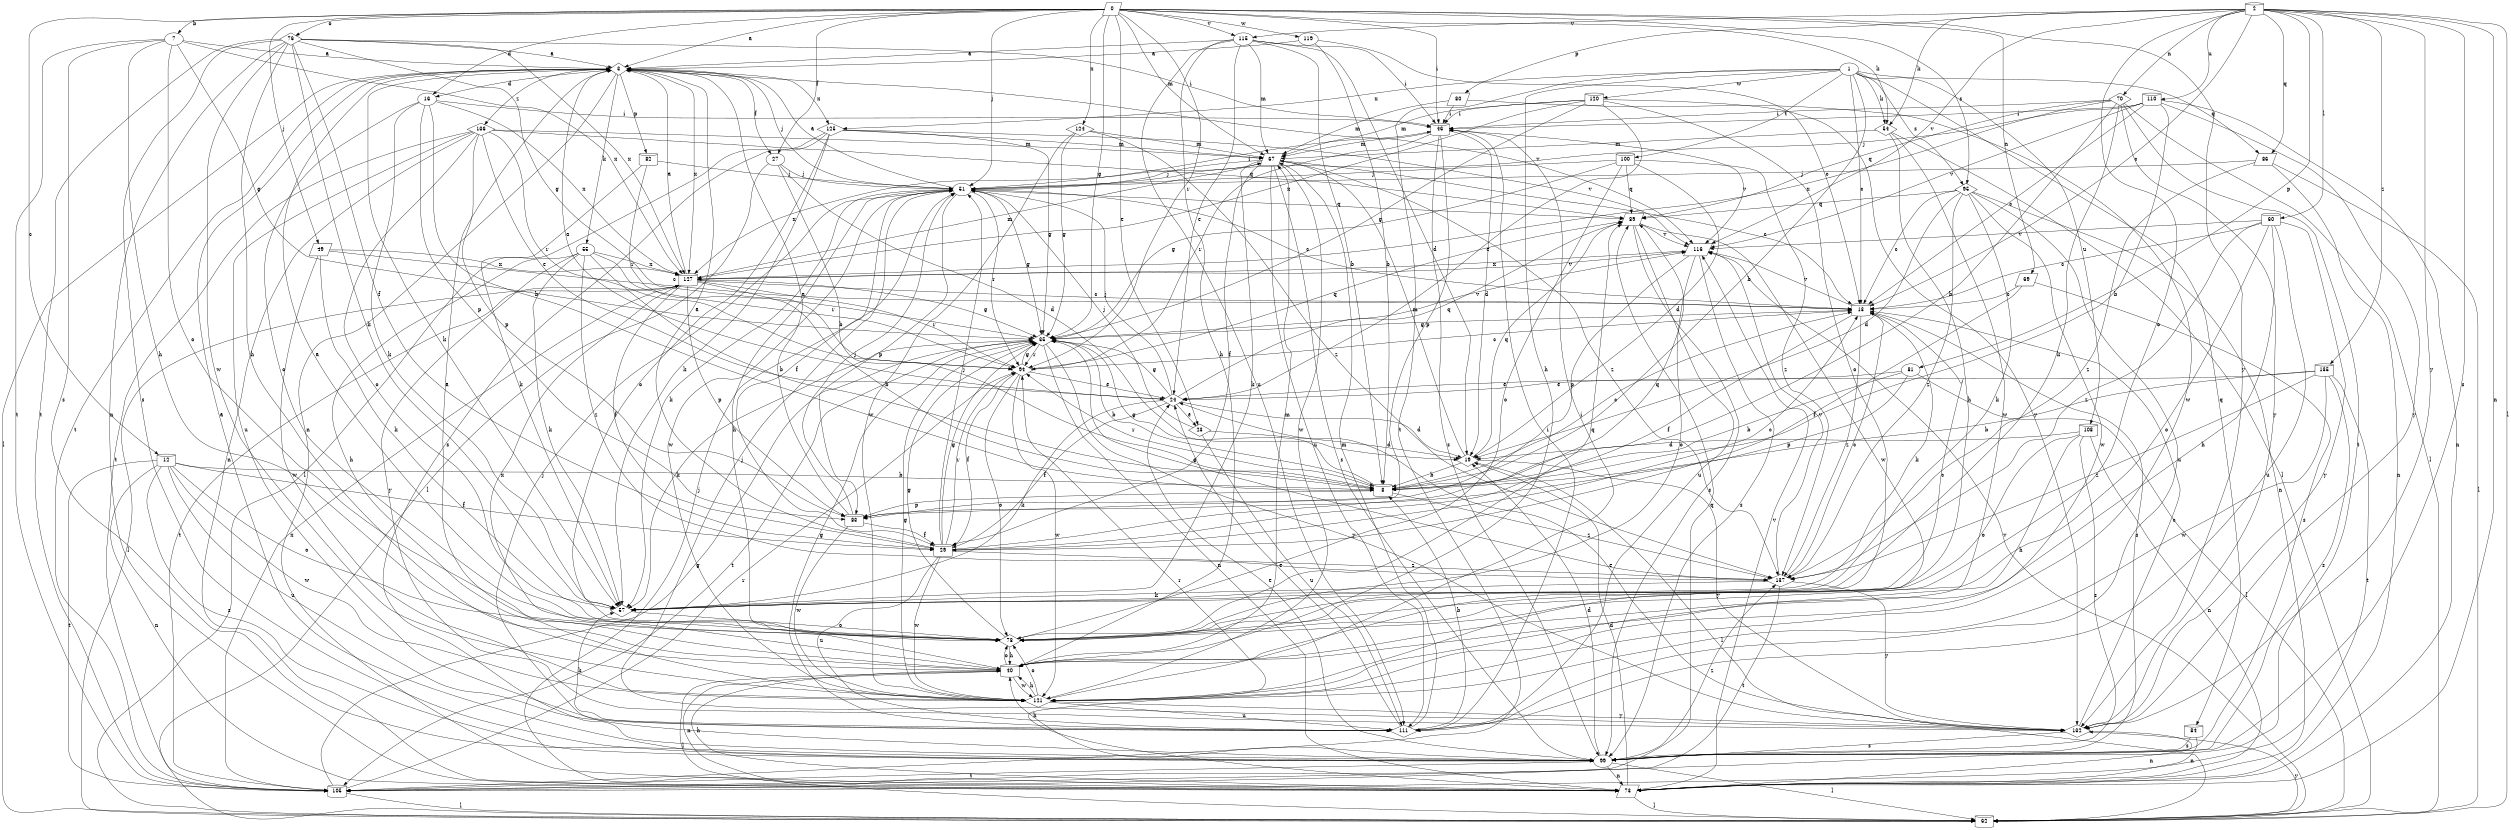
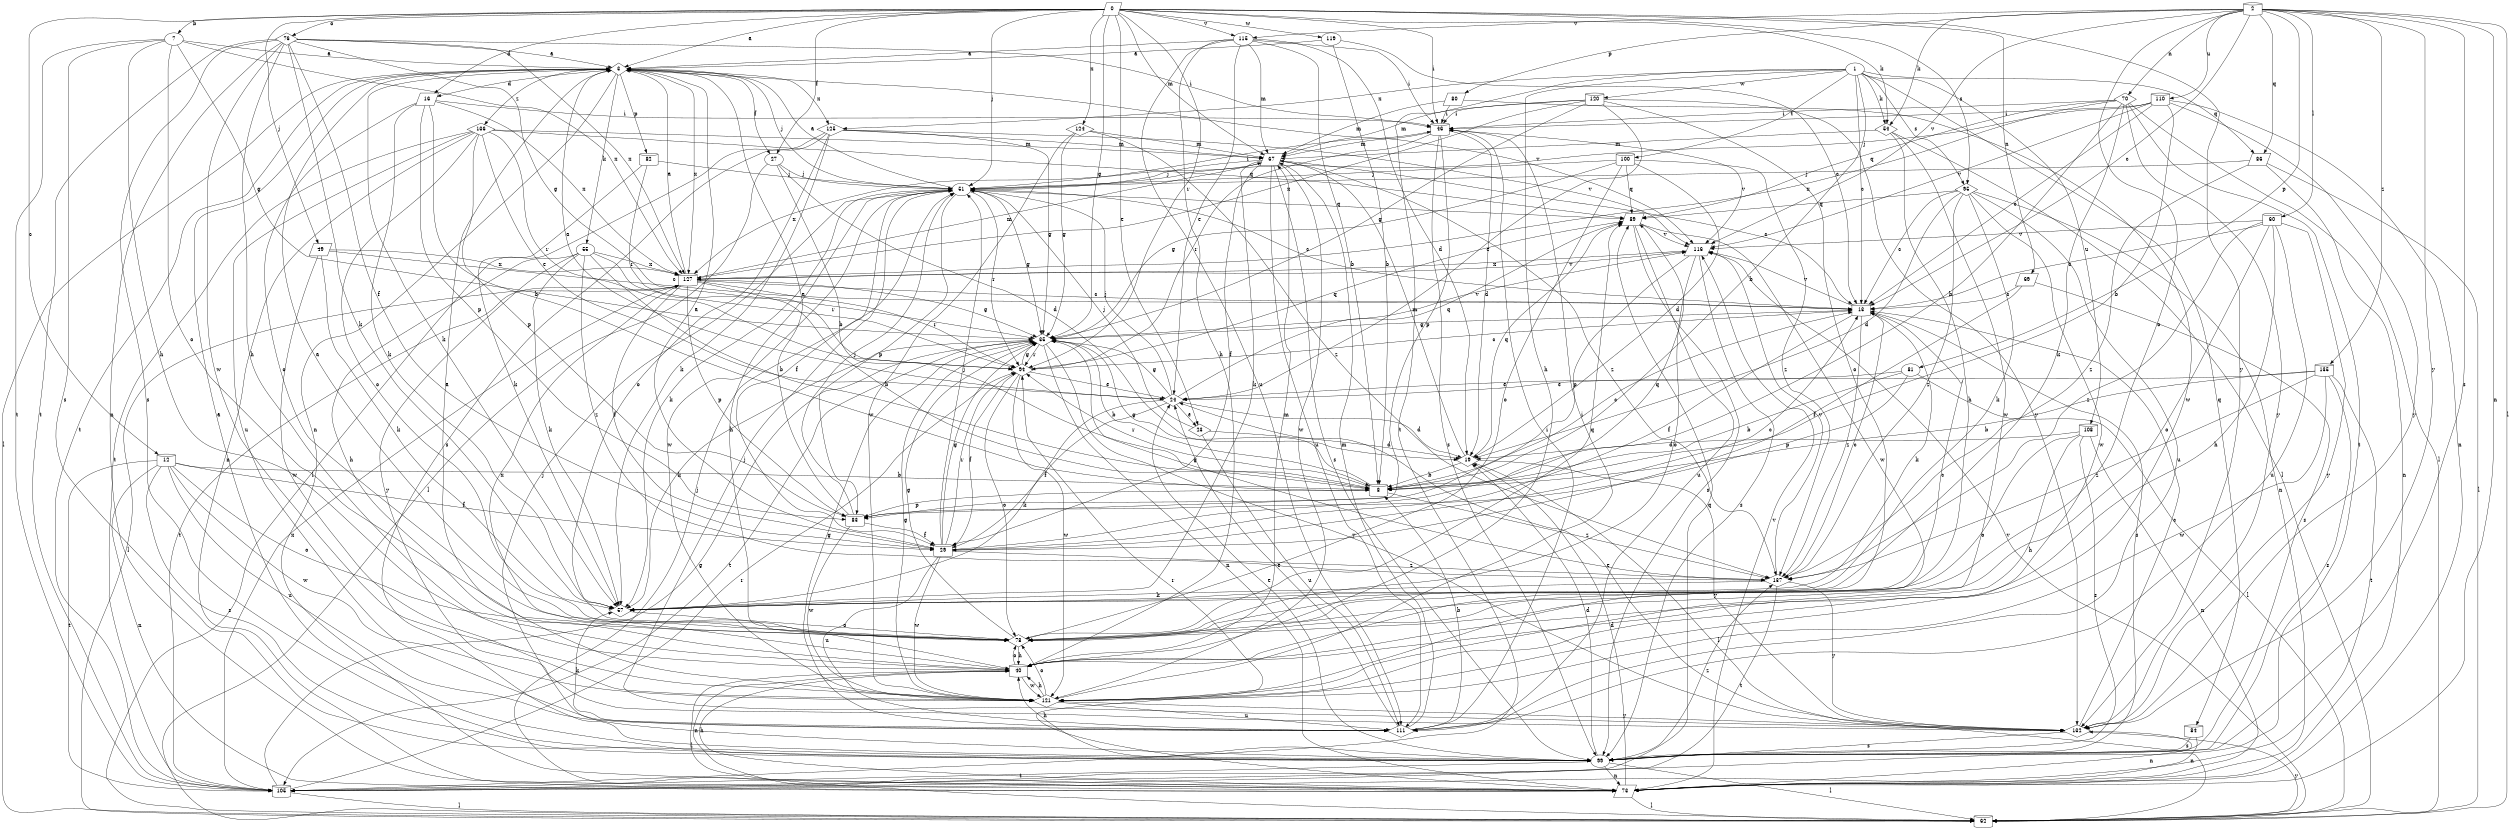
node "16": shape ellipse -> parallelogram
